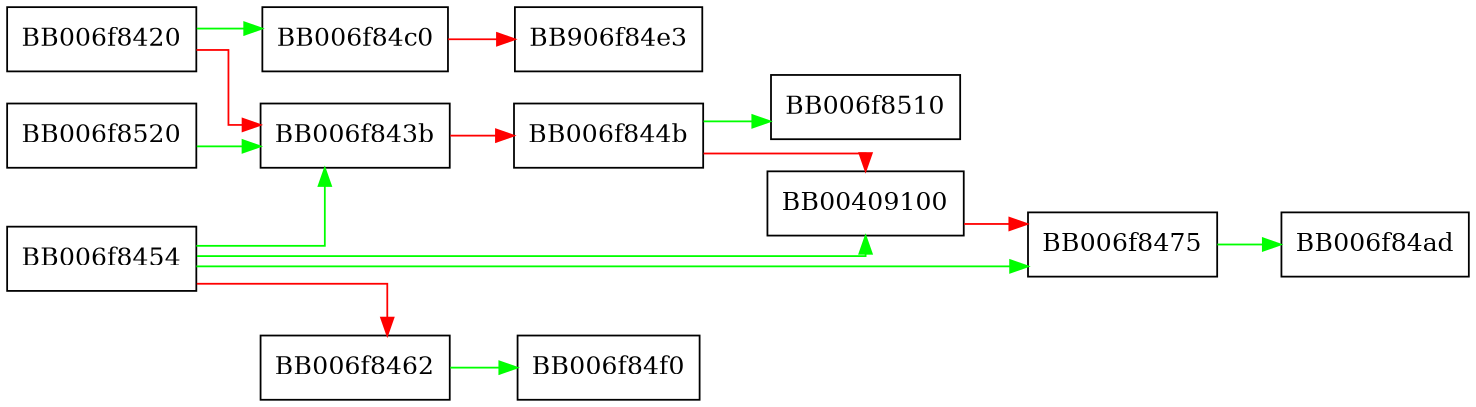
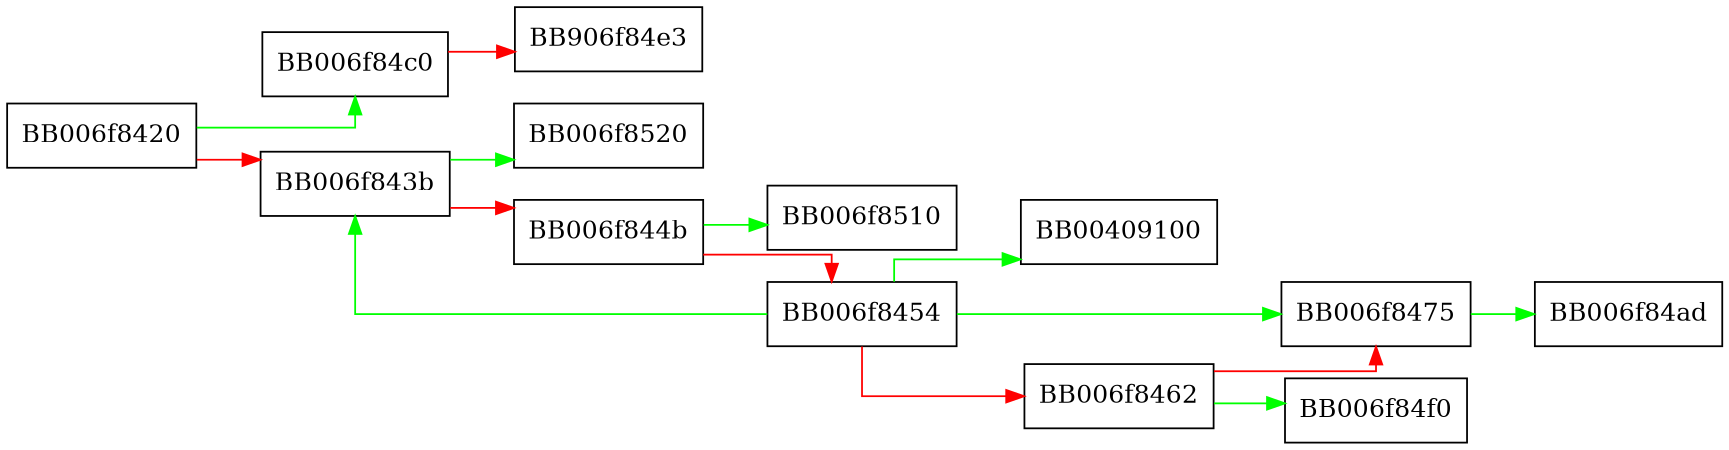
edge "BB006f8520" -> "BB006f843b": reversed
edge "BB006f844b" -> "BB00409100": now "BB006f844b" -> "BB006f8454"
edge "BB00409100" -> "BB006f8475": now "BB006f8462" -> "BB006f8475"
